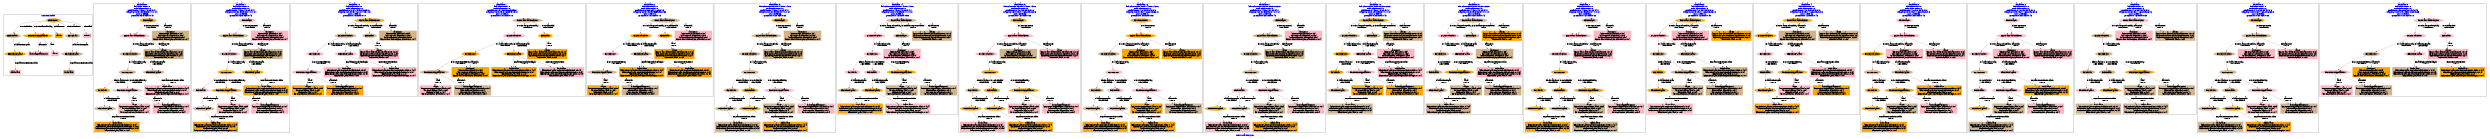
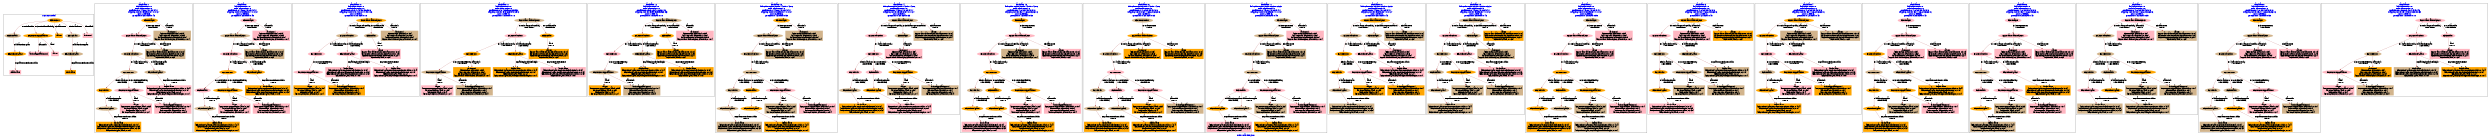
node "E31_Document1": fillcolor orange -> tan
node "end_uri": label "end_uri" -> "artist_uri"
node "birthValue": fillcolor tan -> orange
